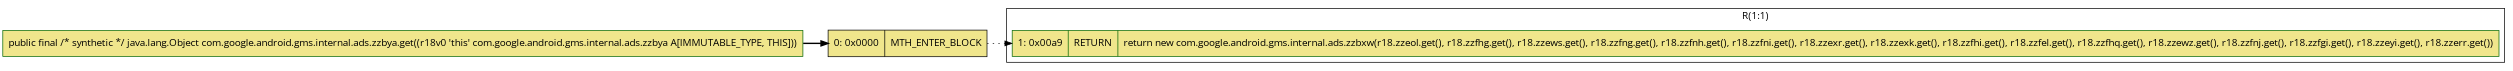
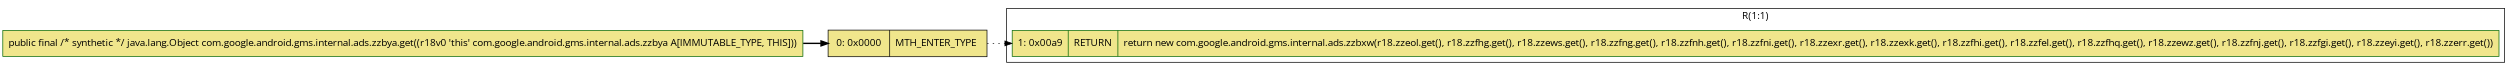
node "0: 0x0000": text "MTH_ENTER_BLOCK" -> "MTH_ENTER_TYPE"
